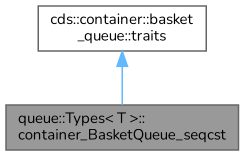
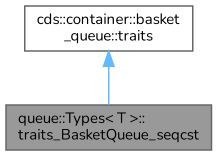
node "queue::Types< T >:: container_BasketQueue_seqcst": label "queue::Types< T >:: container_BasketQueue_seqcst" -> "queue::Types< T >:: traits_BasketQueue_seqcst"
